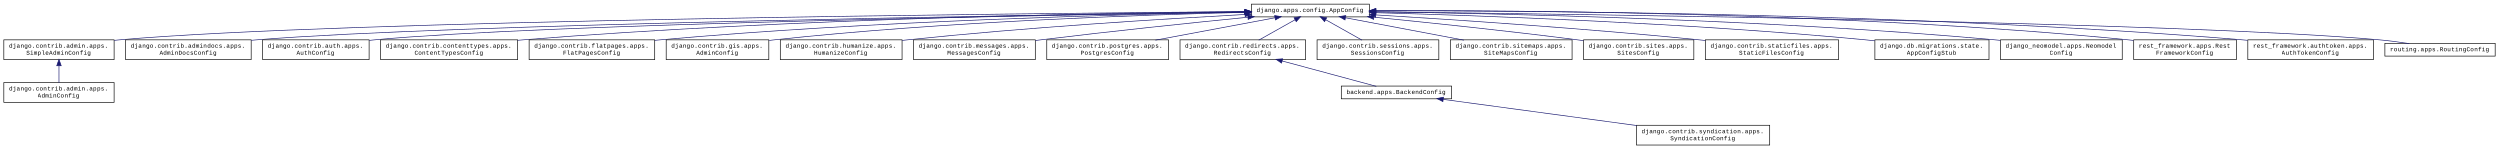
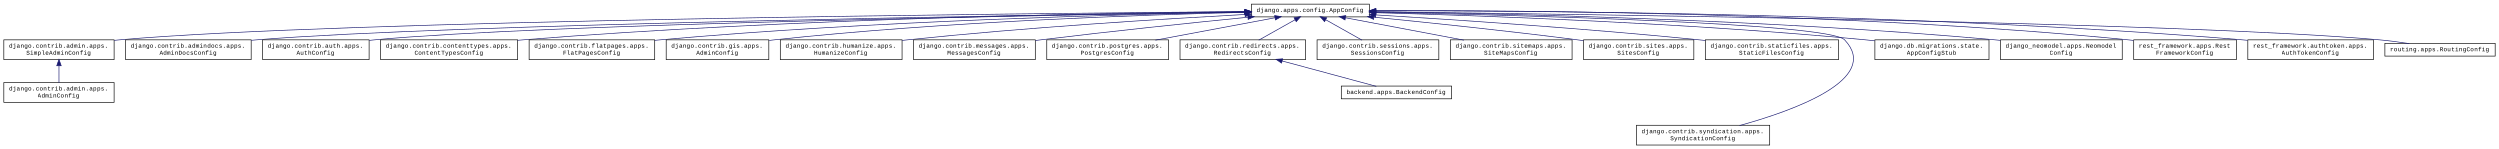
edge "django.contrib.syndication.apps. SyndicationConfig" -> "backend.apps.BackendConfig": now "django.contrib.syndication.apps. SyndicationConfig" -> "django.apps.config.AppConfig"
